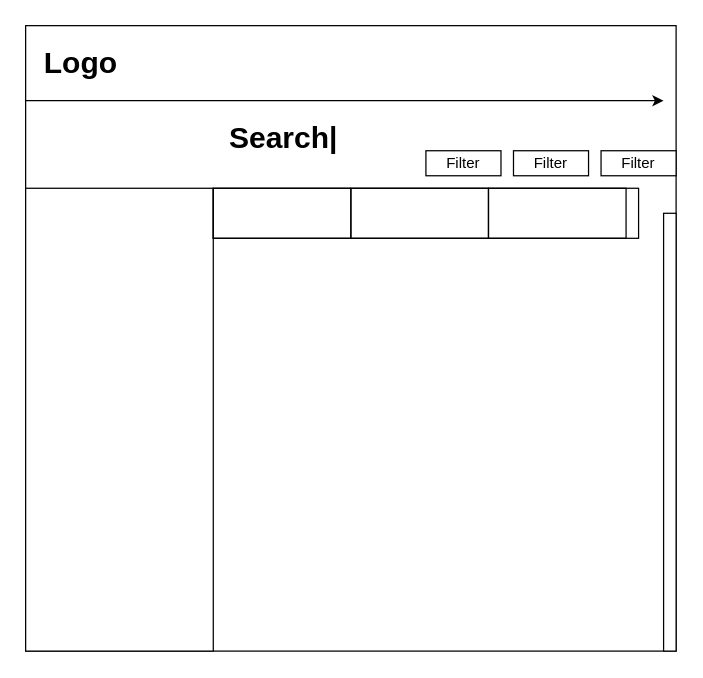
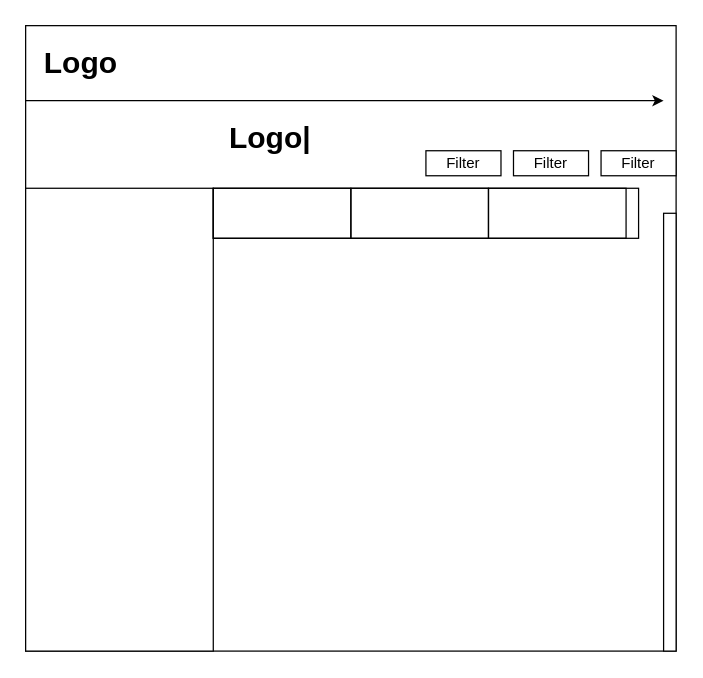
node "Search|": label "Search|" -> "Logo|"
